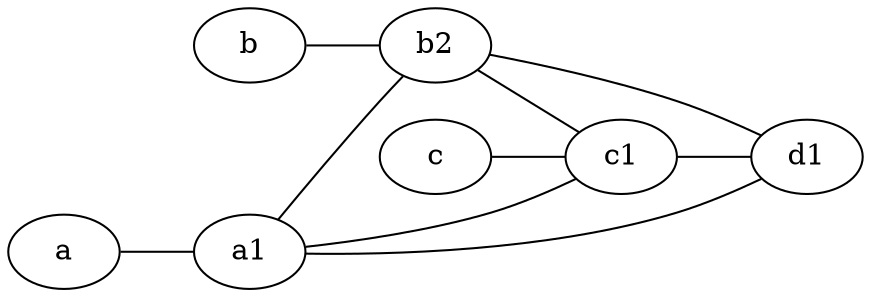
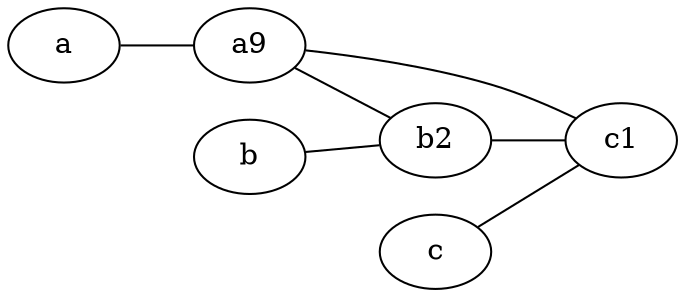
node "d1": removed
node "a1": label "a1" -> "a9"
